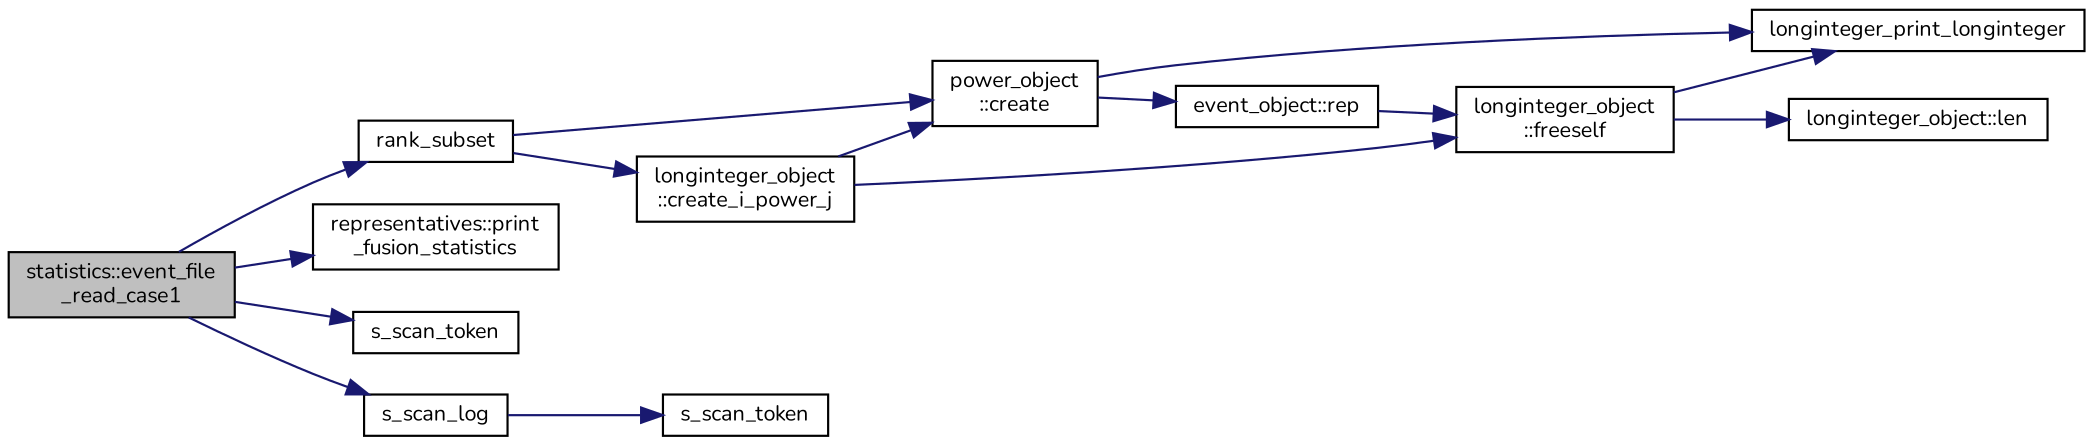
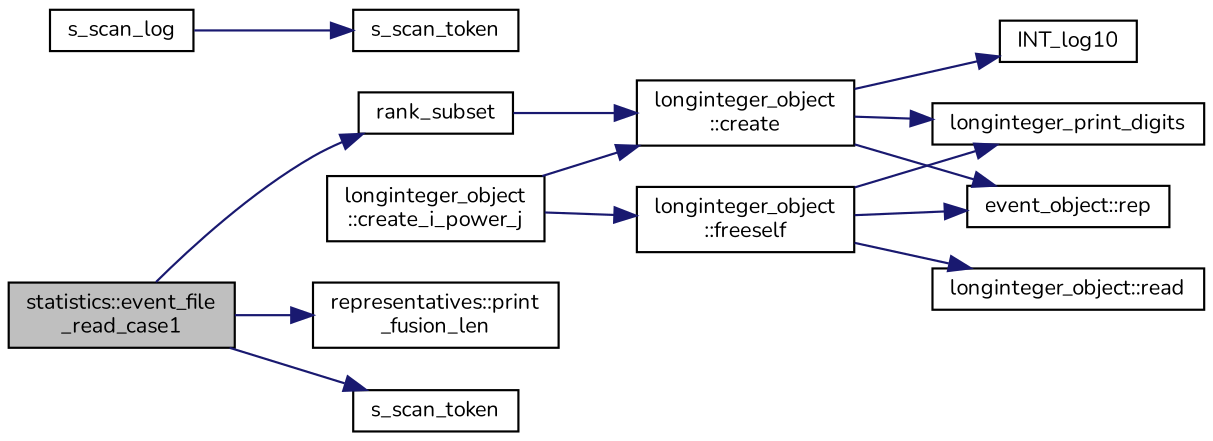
node "longinteger_print_longinteger": label "longinteger_print_longinteger" -> "longinteger_print_digits"
node "INT_log10": added
node "power_object ::create": label "power_object ::create" -> "longinteger_object ::create"
edge "event_object::rep" -> "longinteger_object ::freeself": reversed
node "longinteger_object::len": label "longinteger_object::len" -> "longinteger_object::read"
edge "rank_subset" -> "longinteger_object ::create_i_power_j": removed
node "representatives::print _fusion_statistics": label "representatives::print _fusion_statistics" -> "representatives::print _fusion_len"
edge "statistics::event_file _read_case1" -> "s_scan_log": removed
